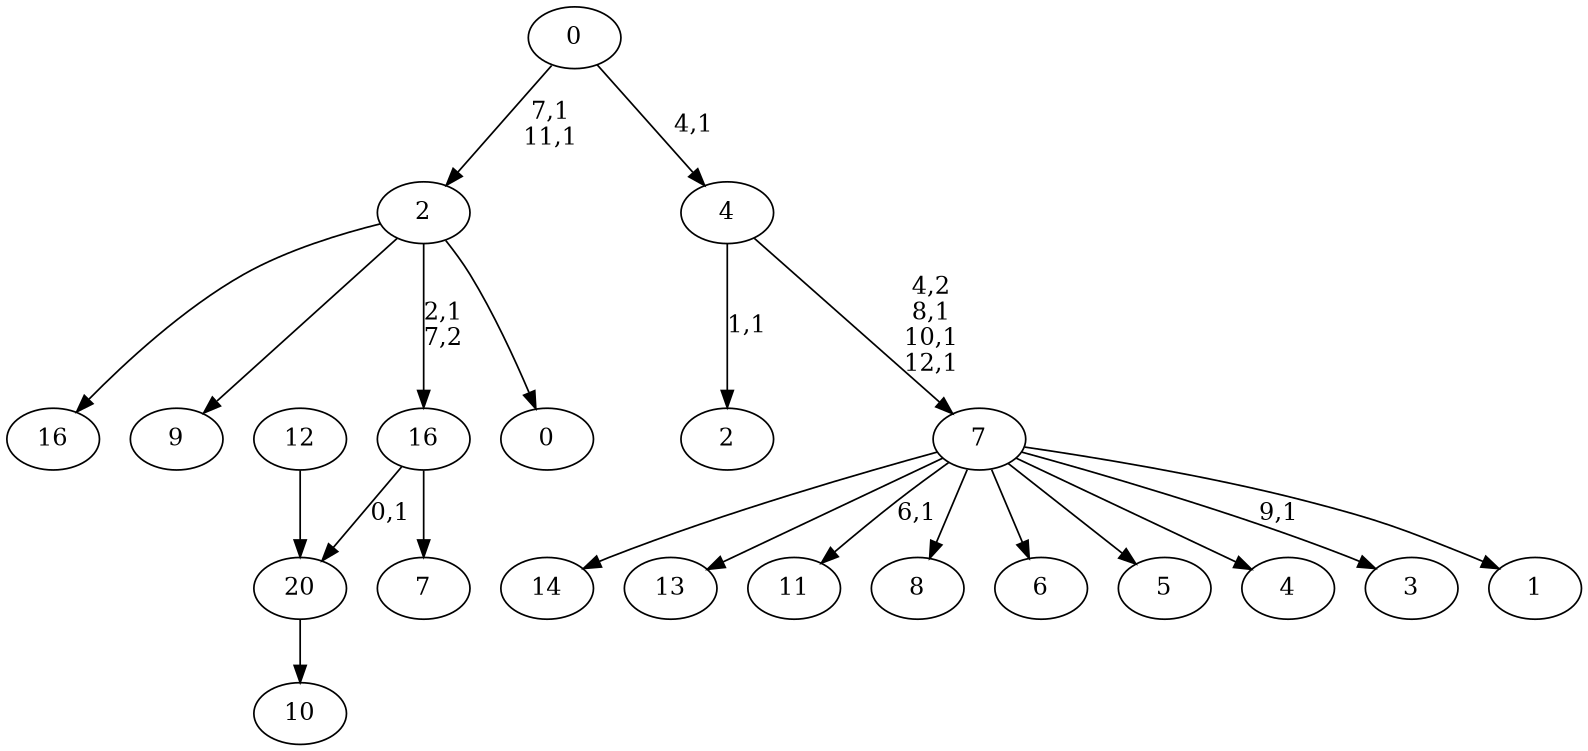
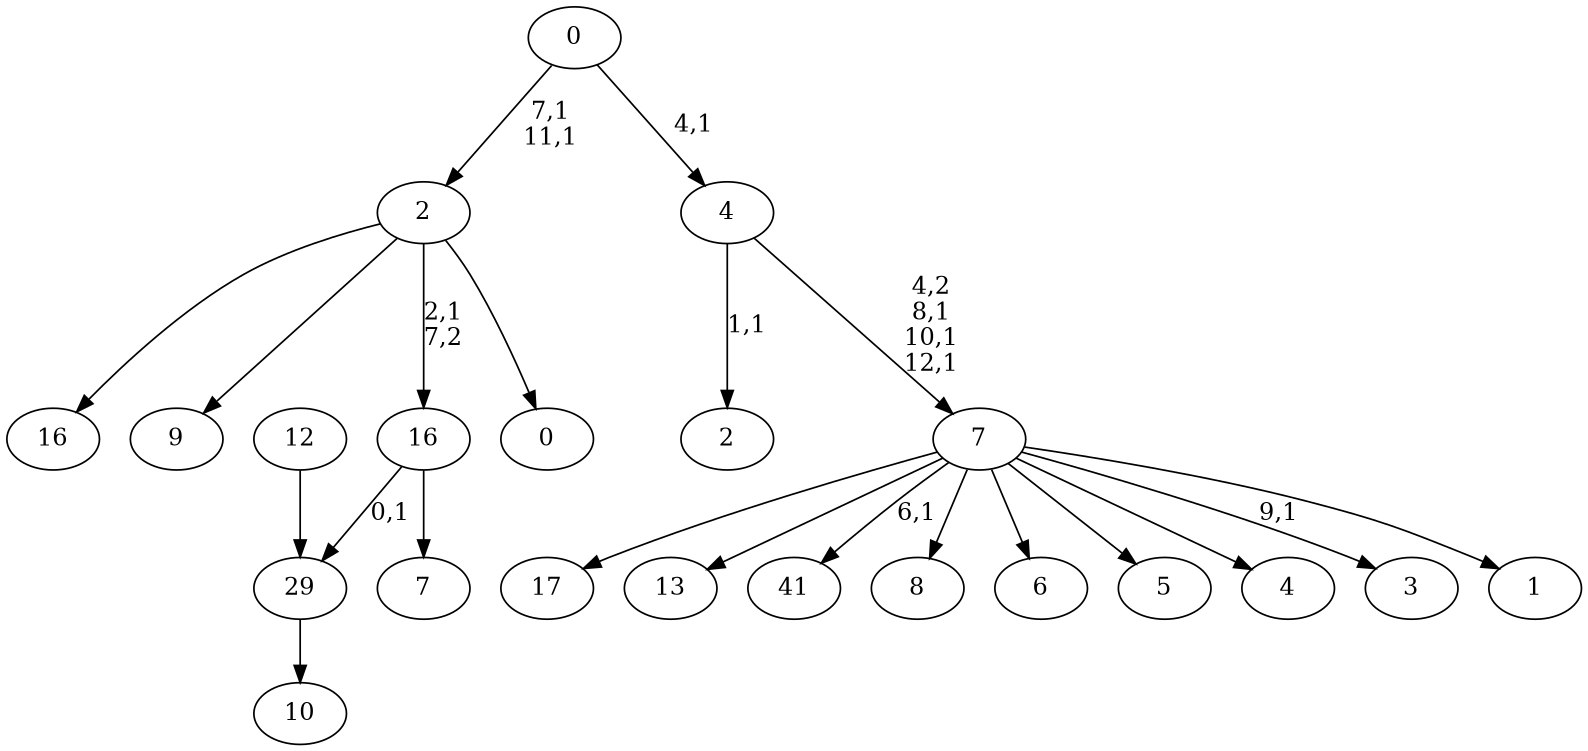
node "20": label "20" -> "29"
node "14": label "14" -> "17"
node "11": label "11" -> "41"
